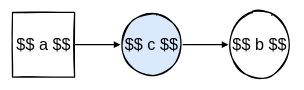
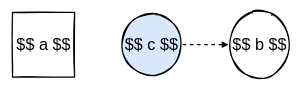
edge "$$ a $$" -> "$$ c $$": removed
edge "$$ c $$" -> "$$ b $$": style solid -> dashed
